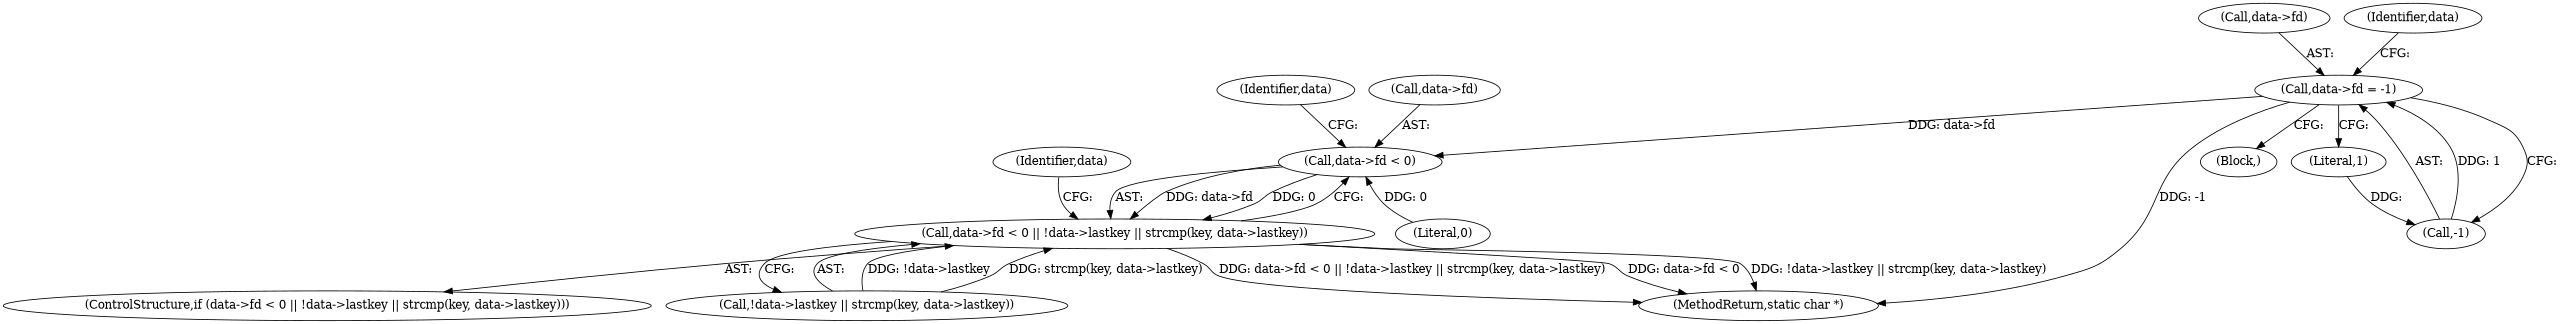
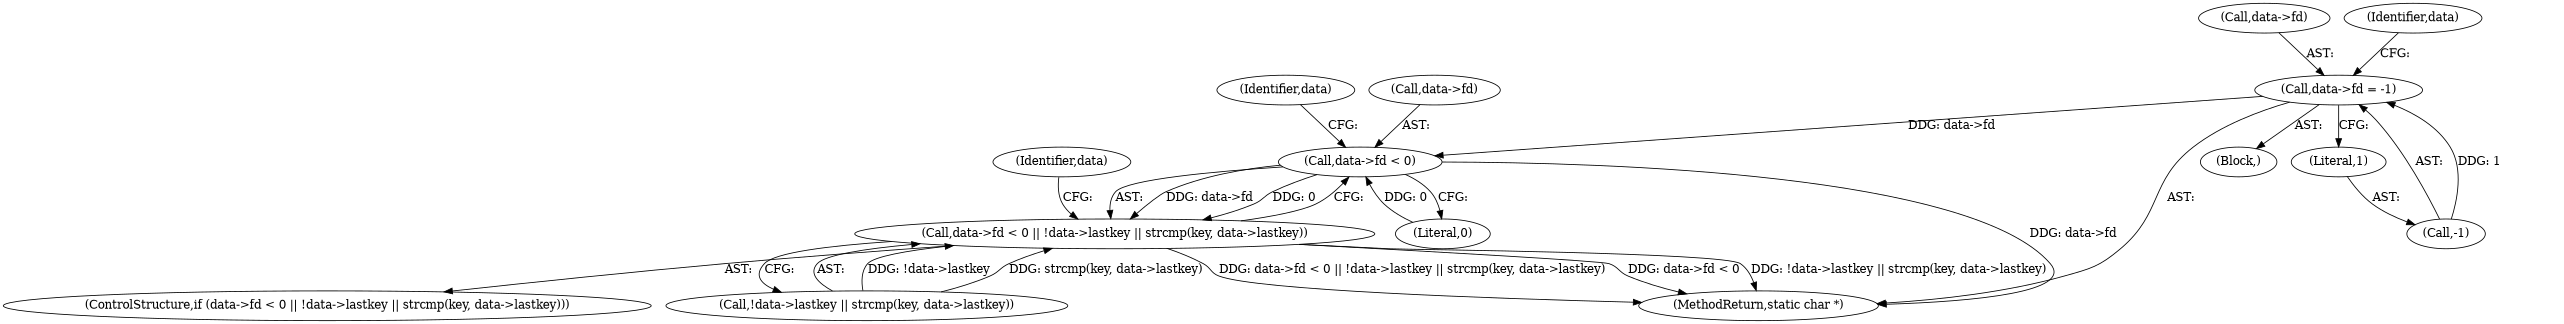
edge "(Call,data->fd = -1)" -> "(Block,)": label "CFG: " -> "AST: "
edge "(Call,data->fd = -1)" -> "(Call,-1)": removed, label "CFG:"
edge "(Call,data->fd < 0)" -> "(Literal,0)": added, label "CFG:"
edge "(Call,data->fd < 0)" -> "(MethodReturn,static char *)": added, label "DDG: data->fd"
edge "(Call,data->fd = -1)" -> "(MethodReturn,static char *)": label "DDG: -1" -> "AST: "
edge "(Literal,1)" -> "(Call,-1)": label "DDG: " -> "AST: "
